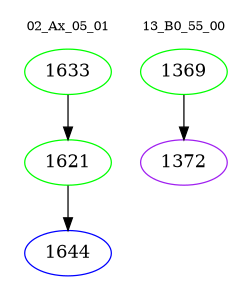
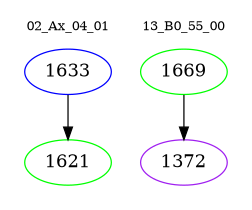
cluster "02_Ax_05_01": label "02_Ax_05_01" -> "02_Ax_04_01"
node "1633": color green -> blue
node "1369": label "1369" -> "1669"
node "1644": removed
